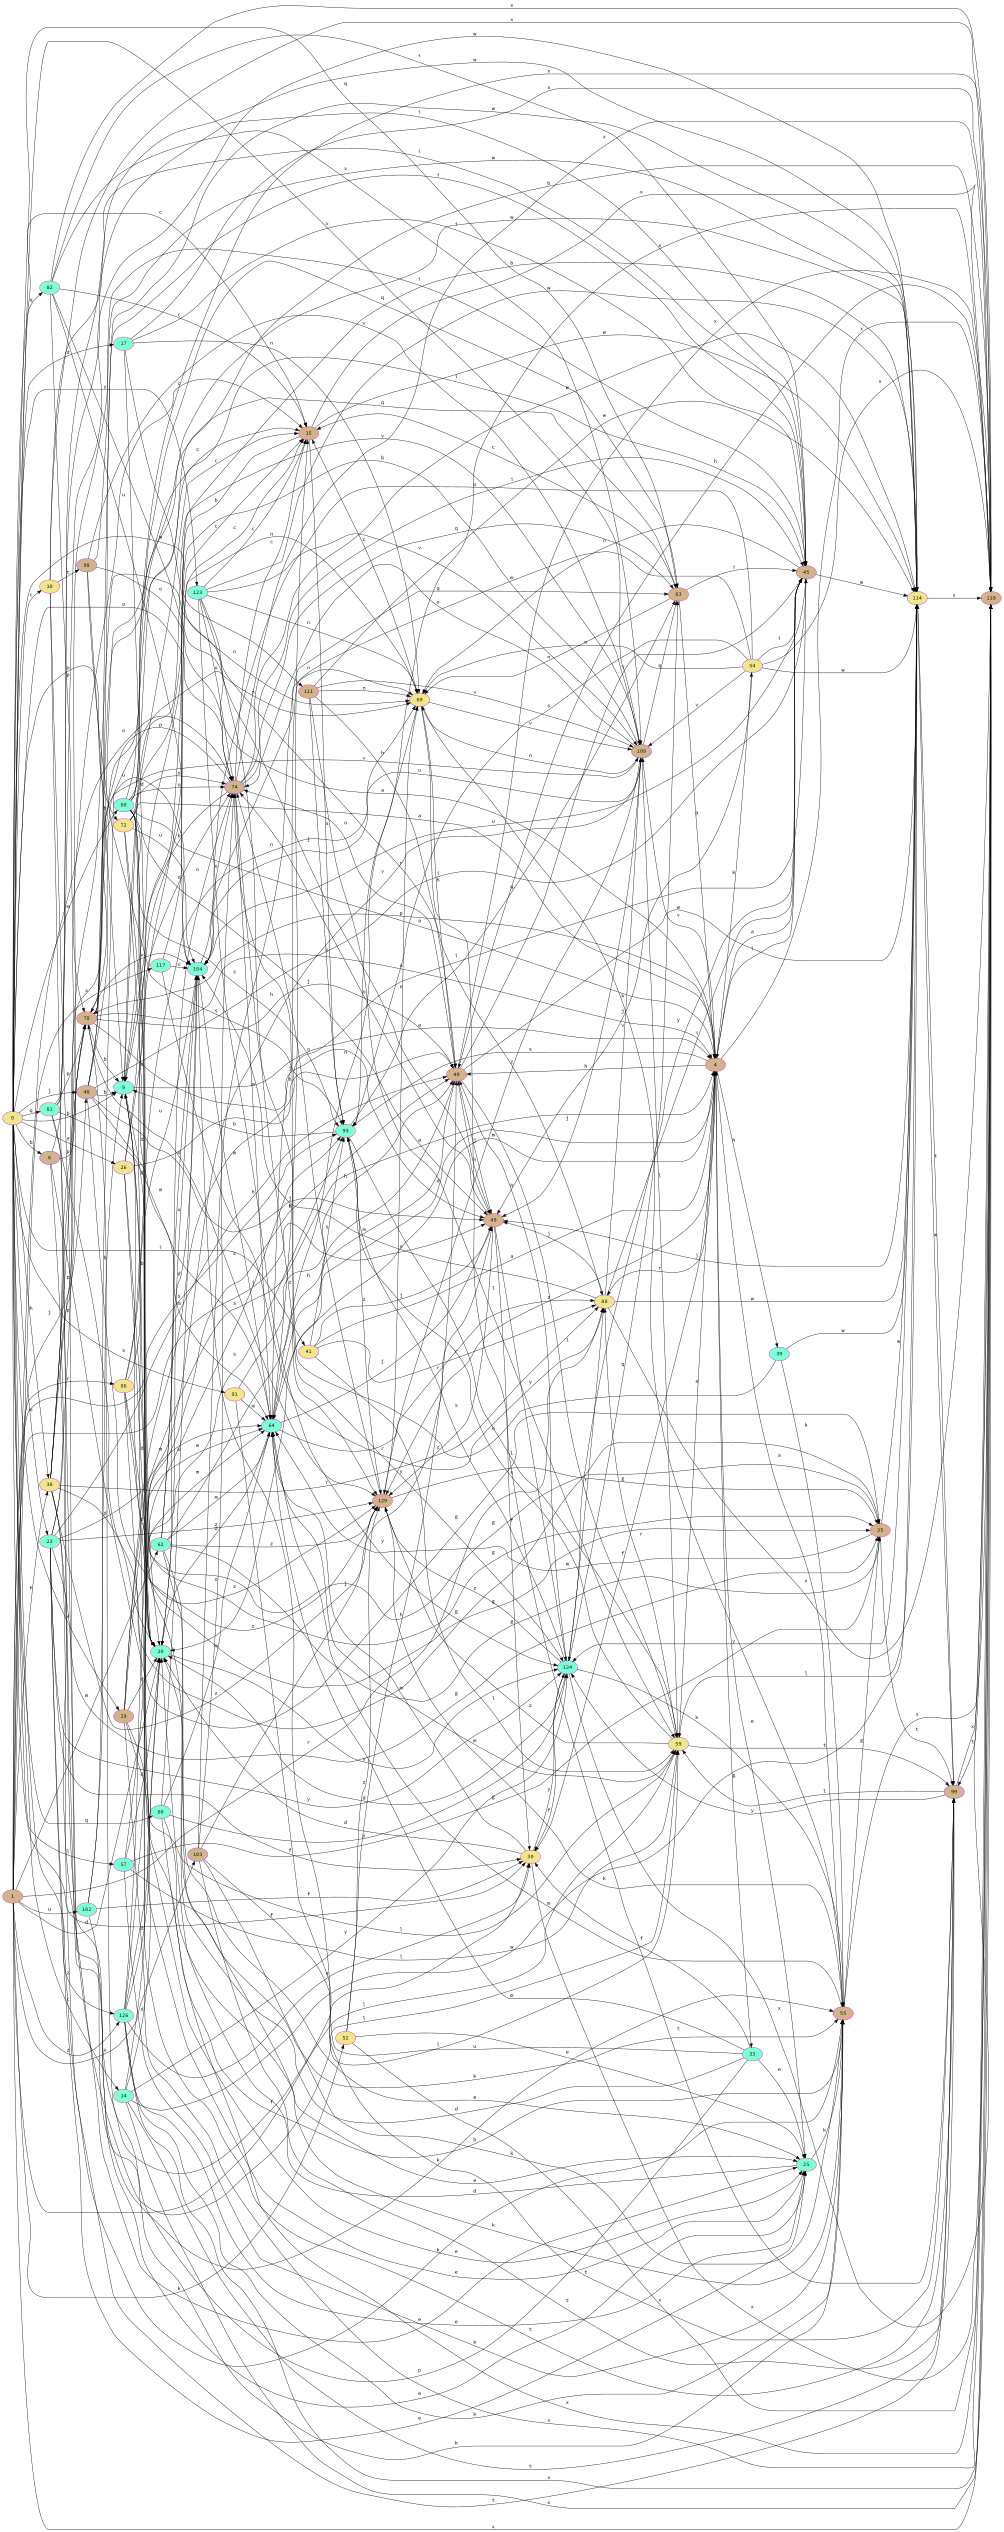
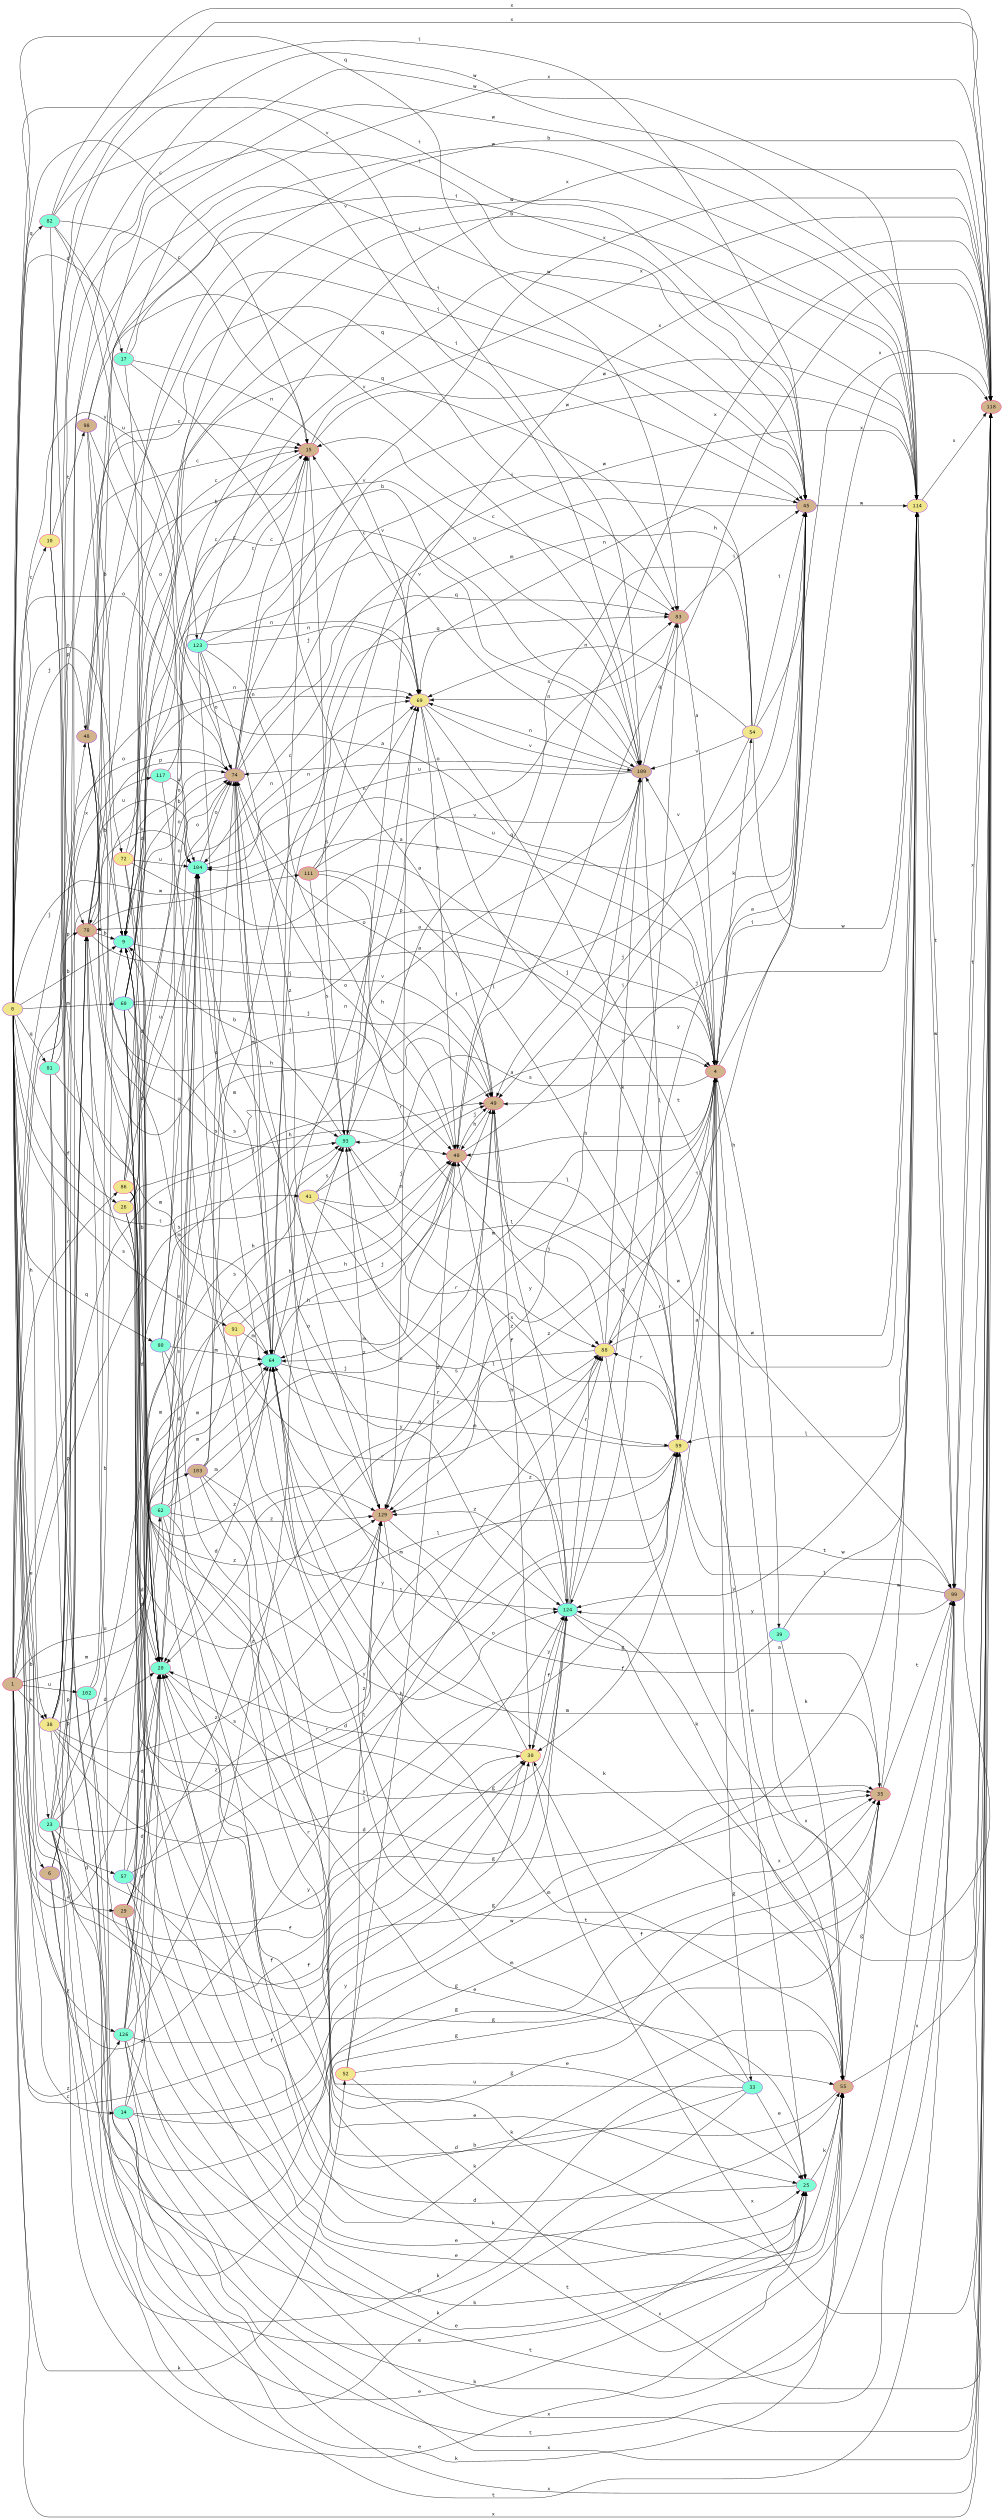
edge "60" -> "118": removed, label "x"
